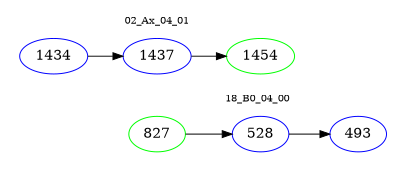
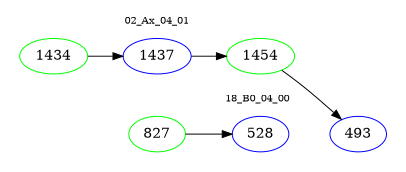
node "1434": color blue -> green
edge "528" -> "493": now "1454" -> "493"
